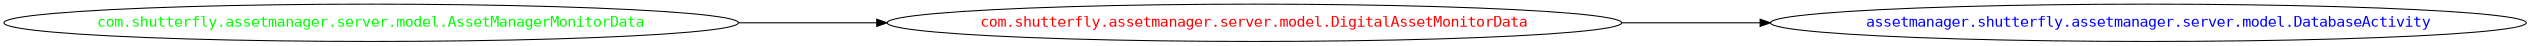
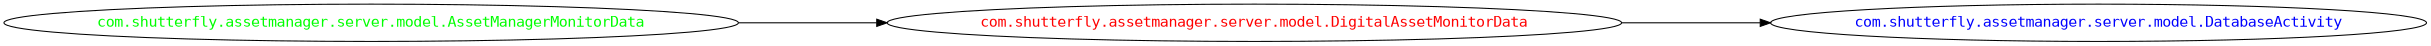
node "assetmanager.shutterfly.assetmanager.server.model.DatabaseActivity": label "assetmanager.shutterfly.assetmanager.server.model.DatabaseActivity" -> "com.shutterfly.assetmanager.server.model.DatabaseActivity"
